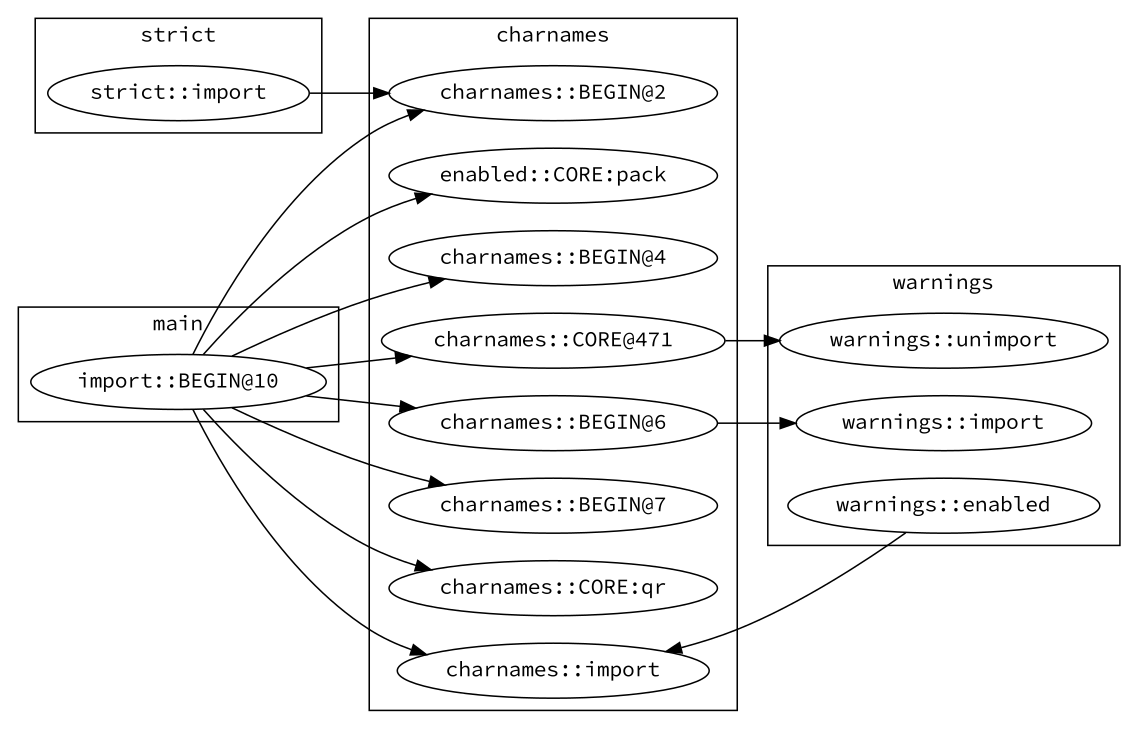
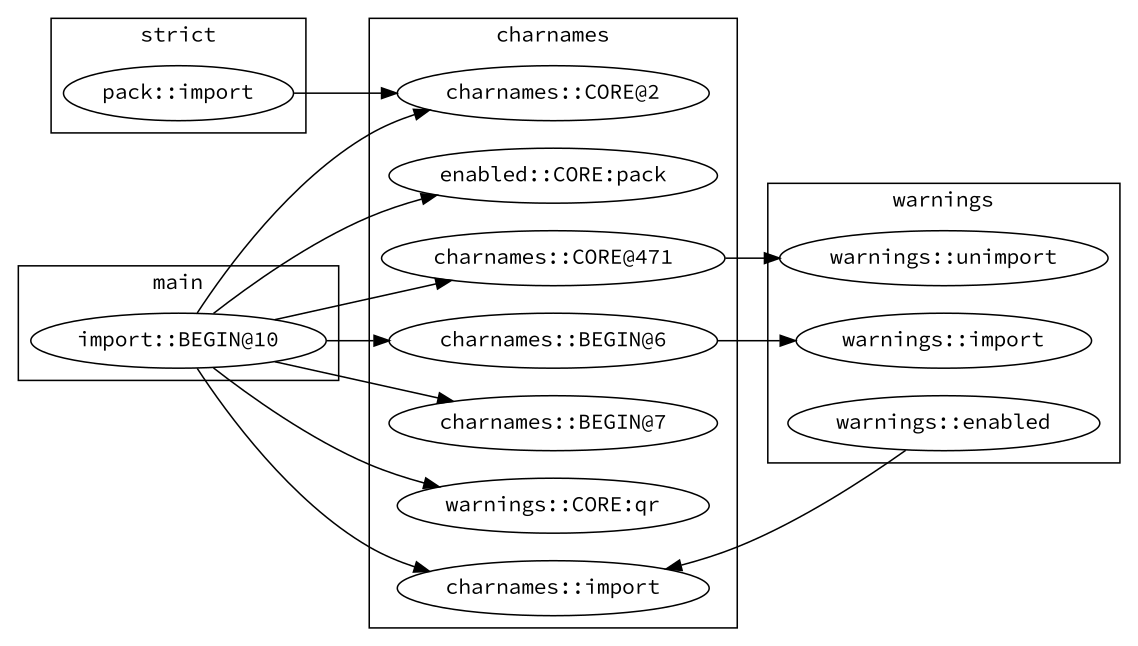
node "strict::import": label "strict::import" -> "pack::import"
node "charnames::BEGIN@2": label "charnames::BEGIN@2" -> "charnames::CORE@2"
node "charnames::BEGIN@4": removed
node "charnames::CORE:qr": label "charnames::CORE:qr" -> "warnings::CORE:qr"
